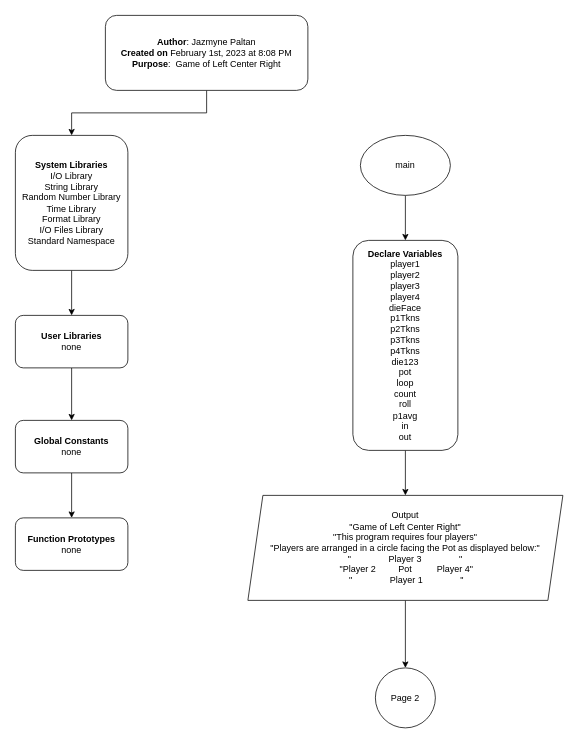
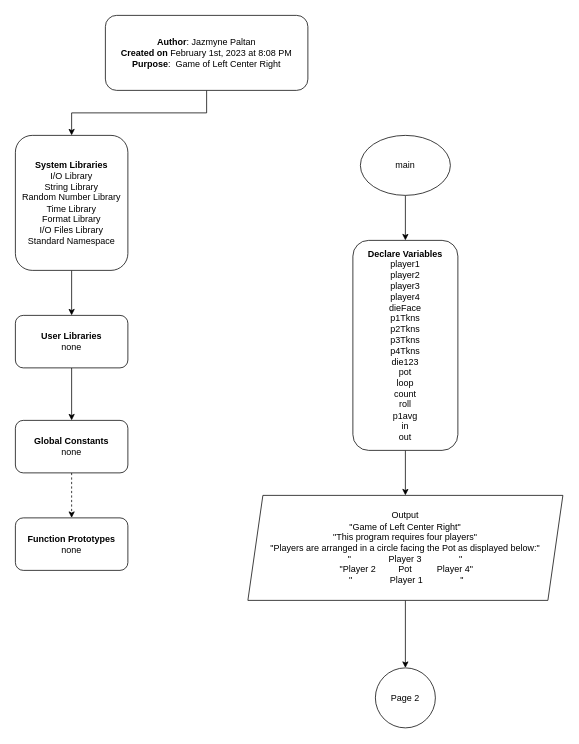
edge "Global Constants none" -> "Function Prototypes none": style solid -> dashed
